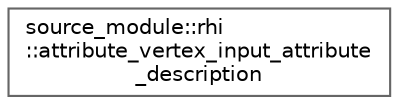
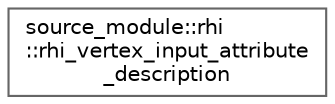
node "source_module::rhi ::attribute_vertex_input_attribute _description": label "source_module::rhi ::attribute_vertex_input_attribute _description" -> "source_module::rhi ::rhi_vertex_input_attribute _description"
